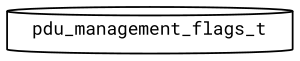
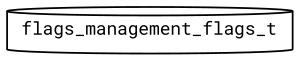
node "pdu_management_flags_t": label "pdu_management_flags_t" -> "flags_management_flags_t"
